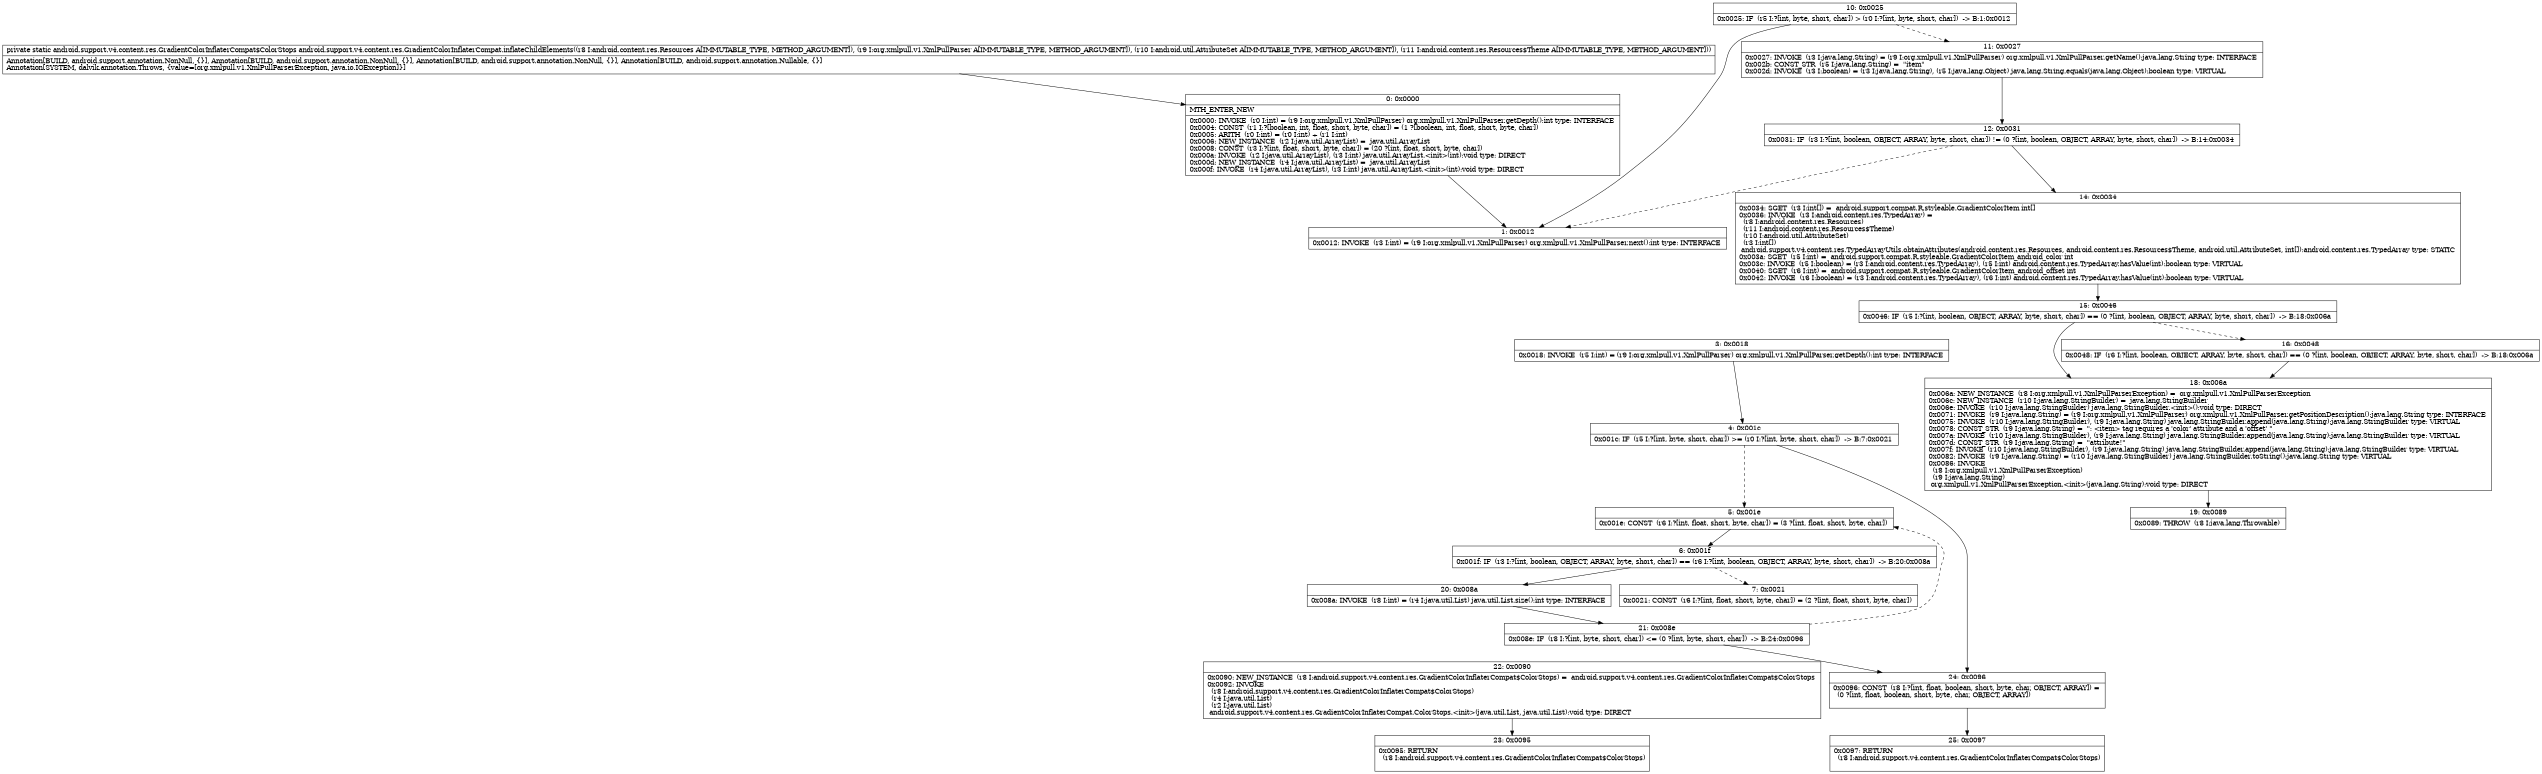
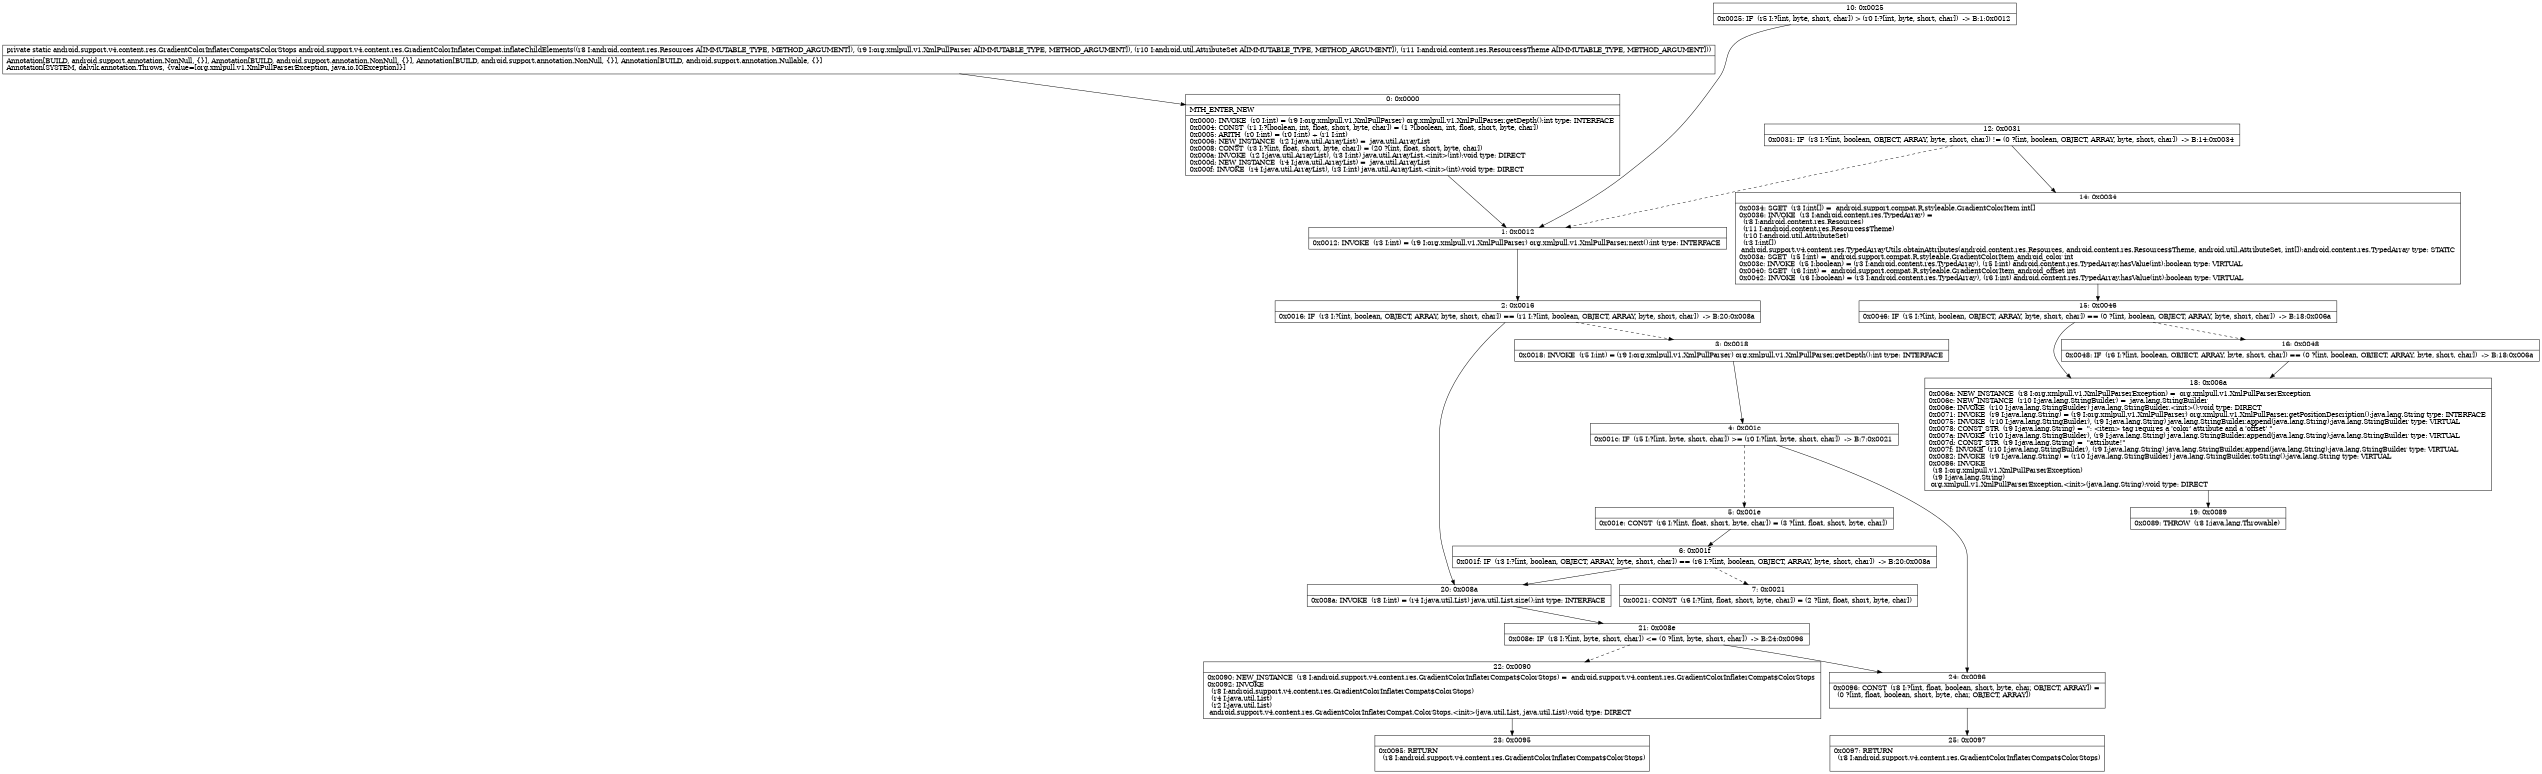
node "11: 0x0027": removed
node "2: 0x0016": added
edge "21: 0x008e" -> "5: 0x001e": now "21: 0x008e" -> "22: 0x0090"
